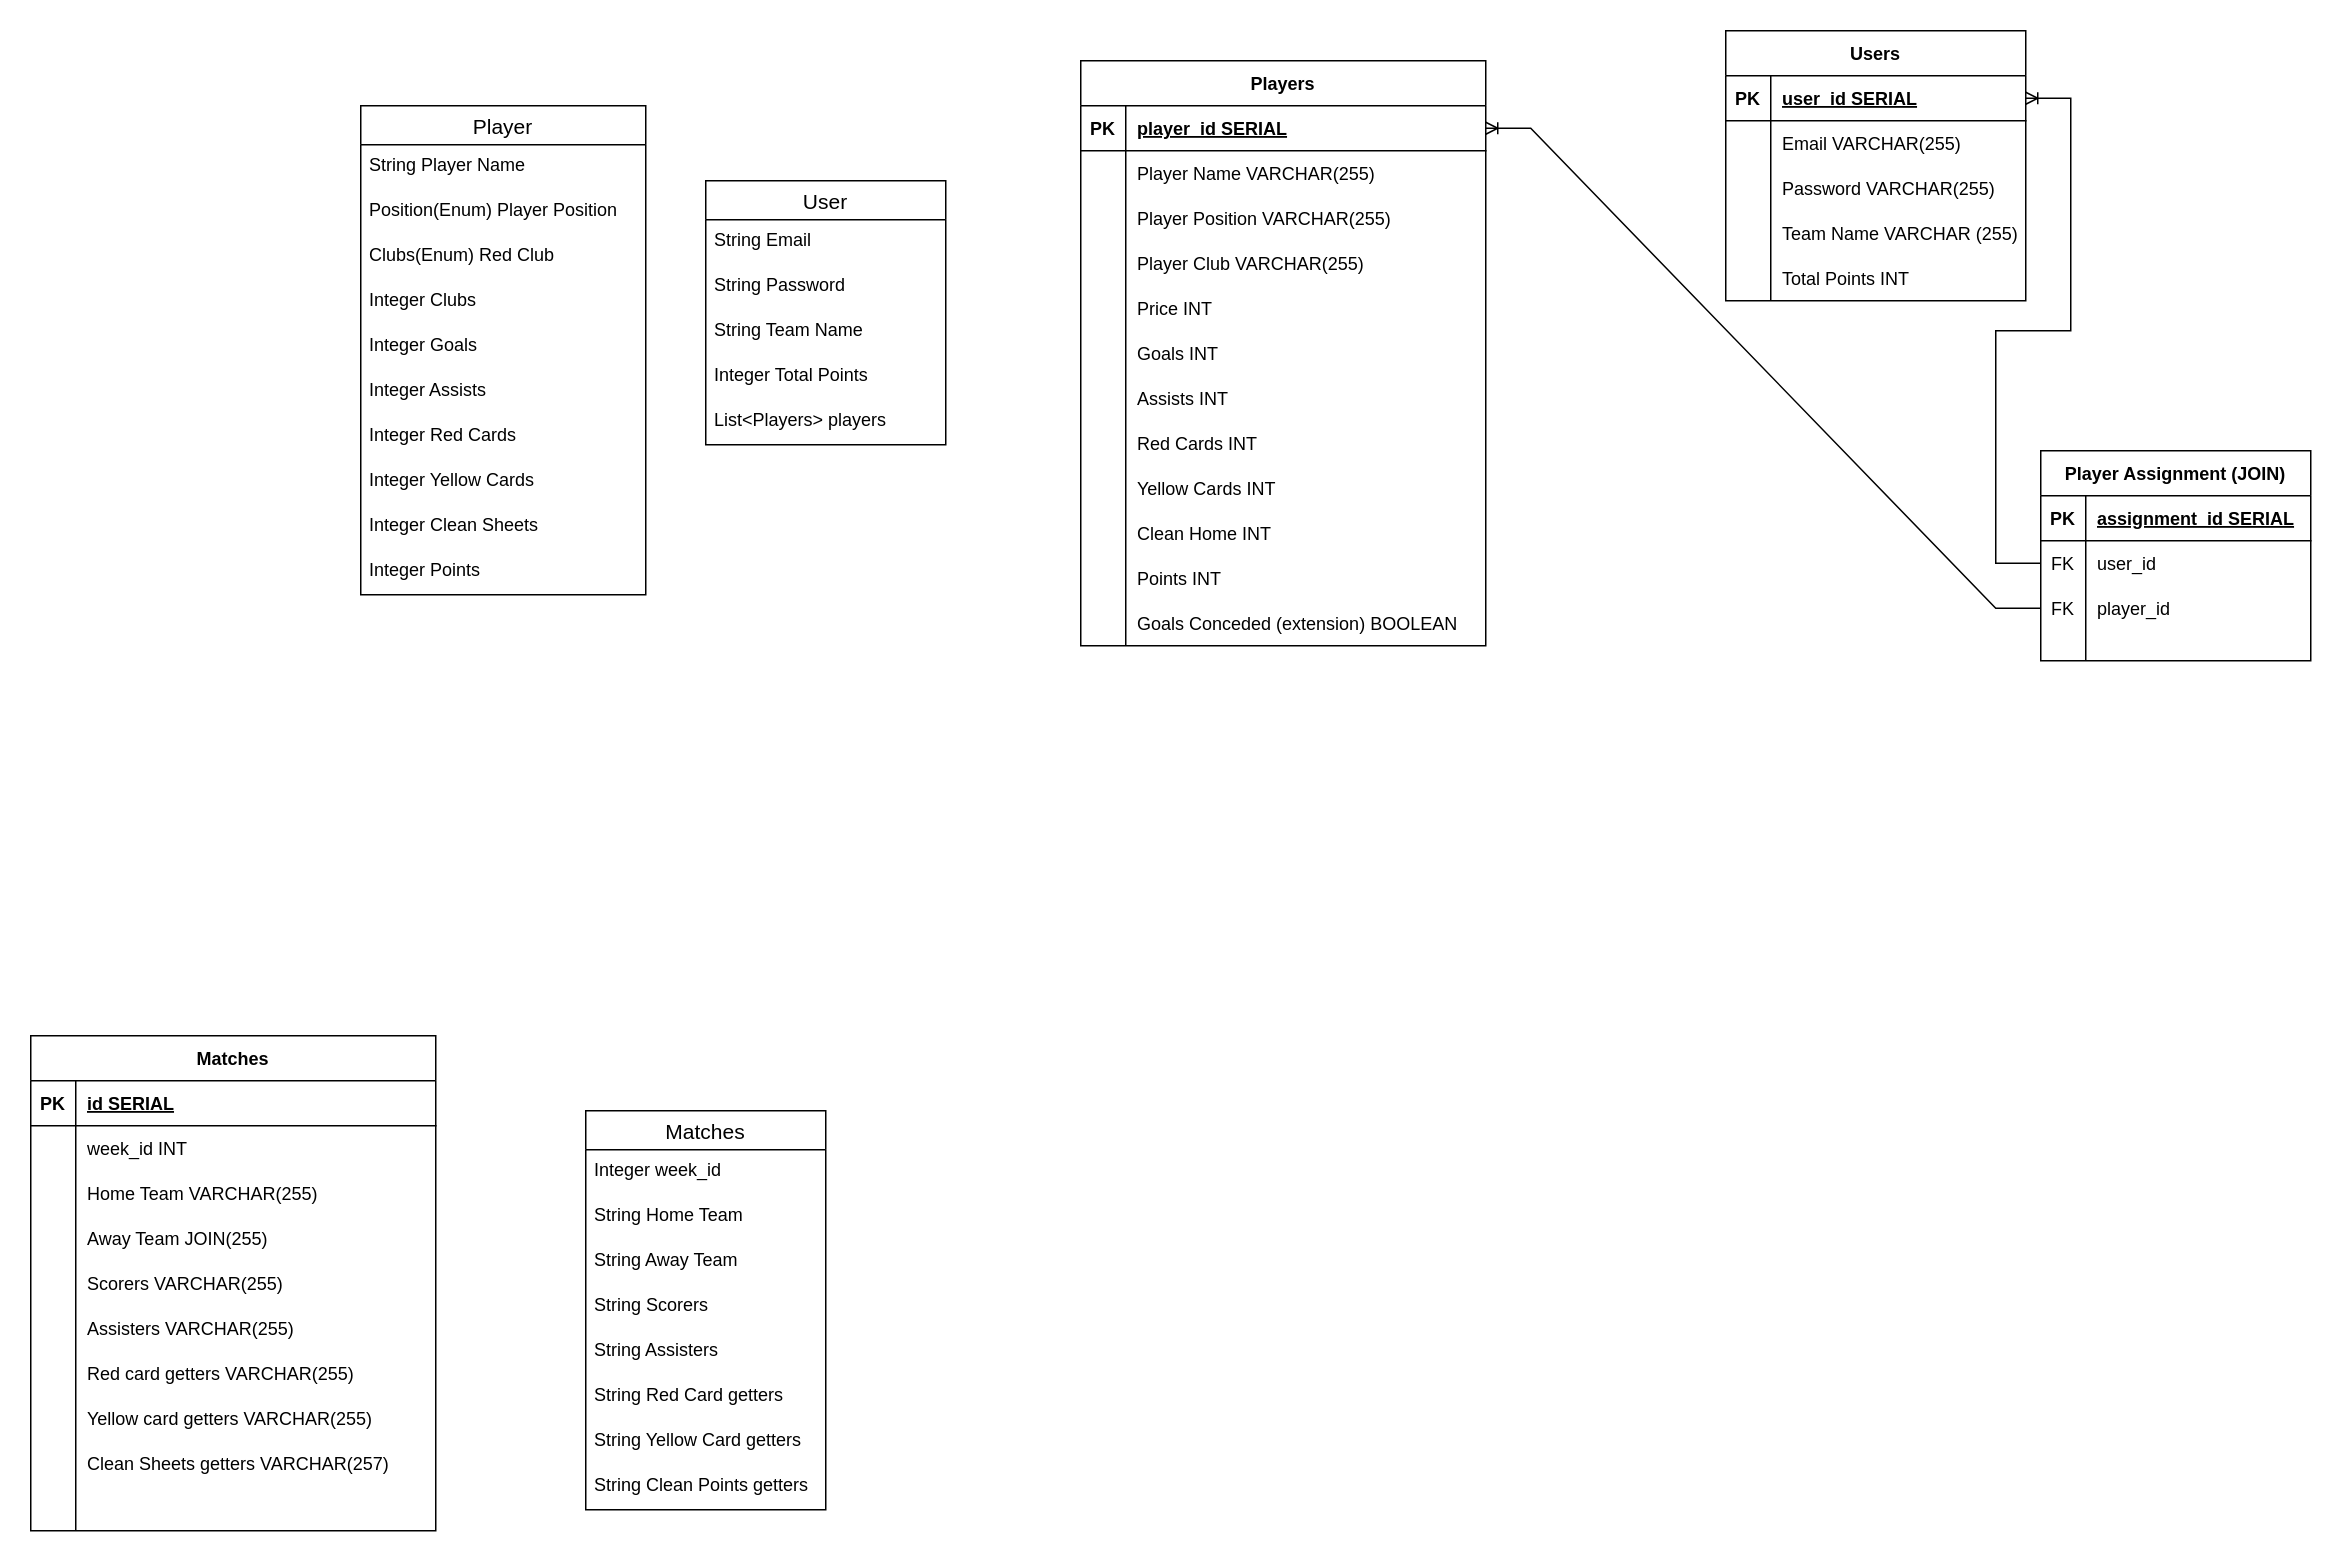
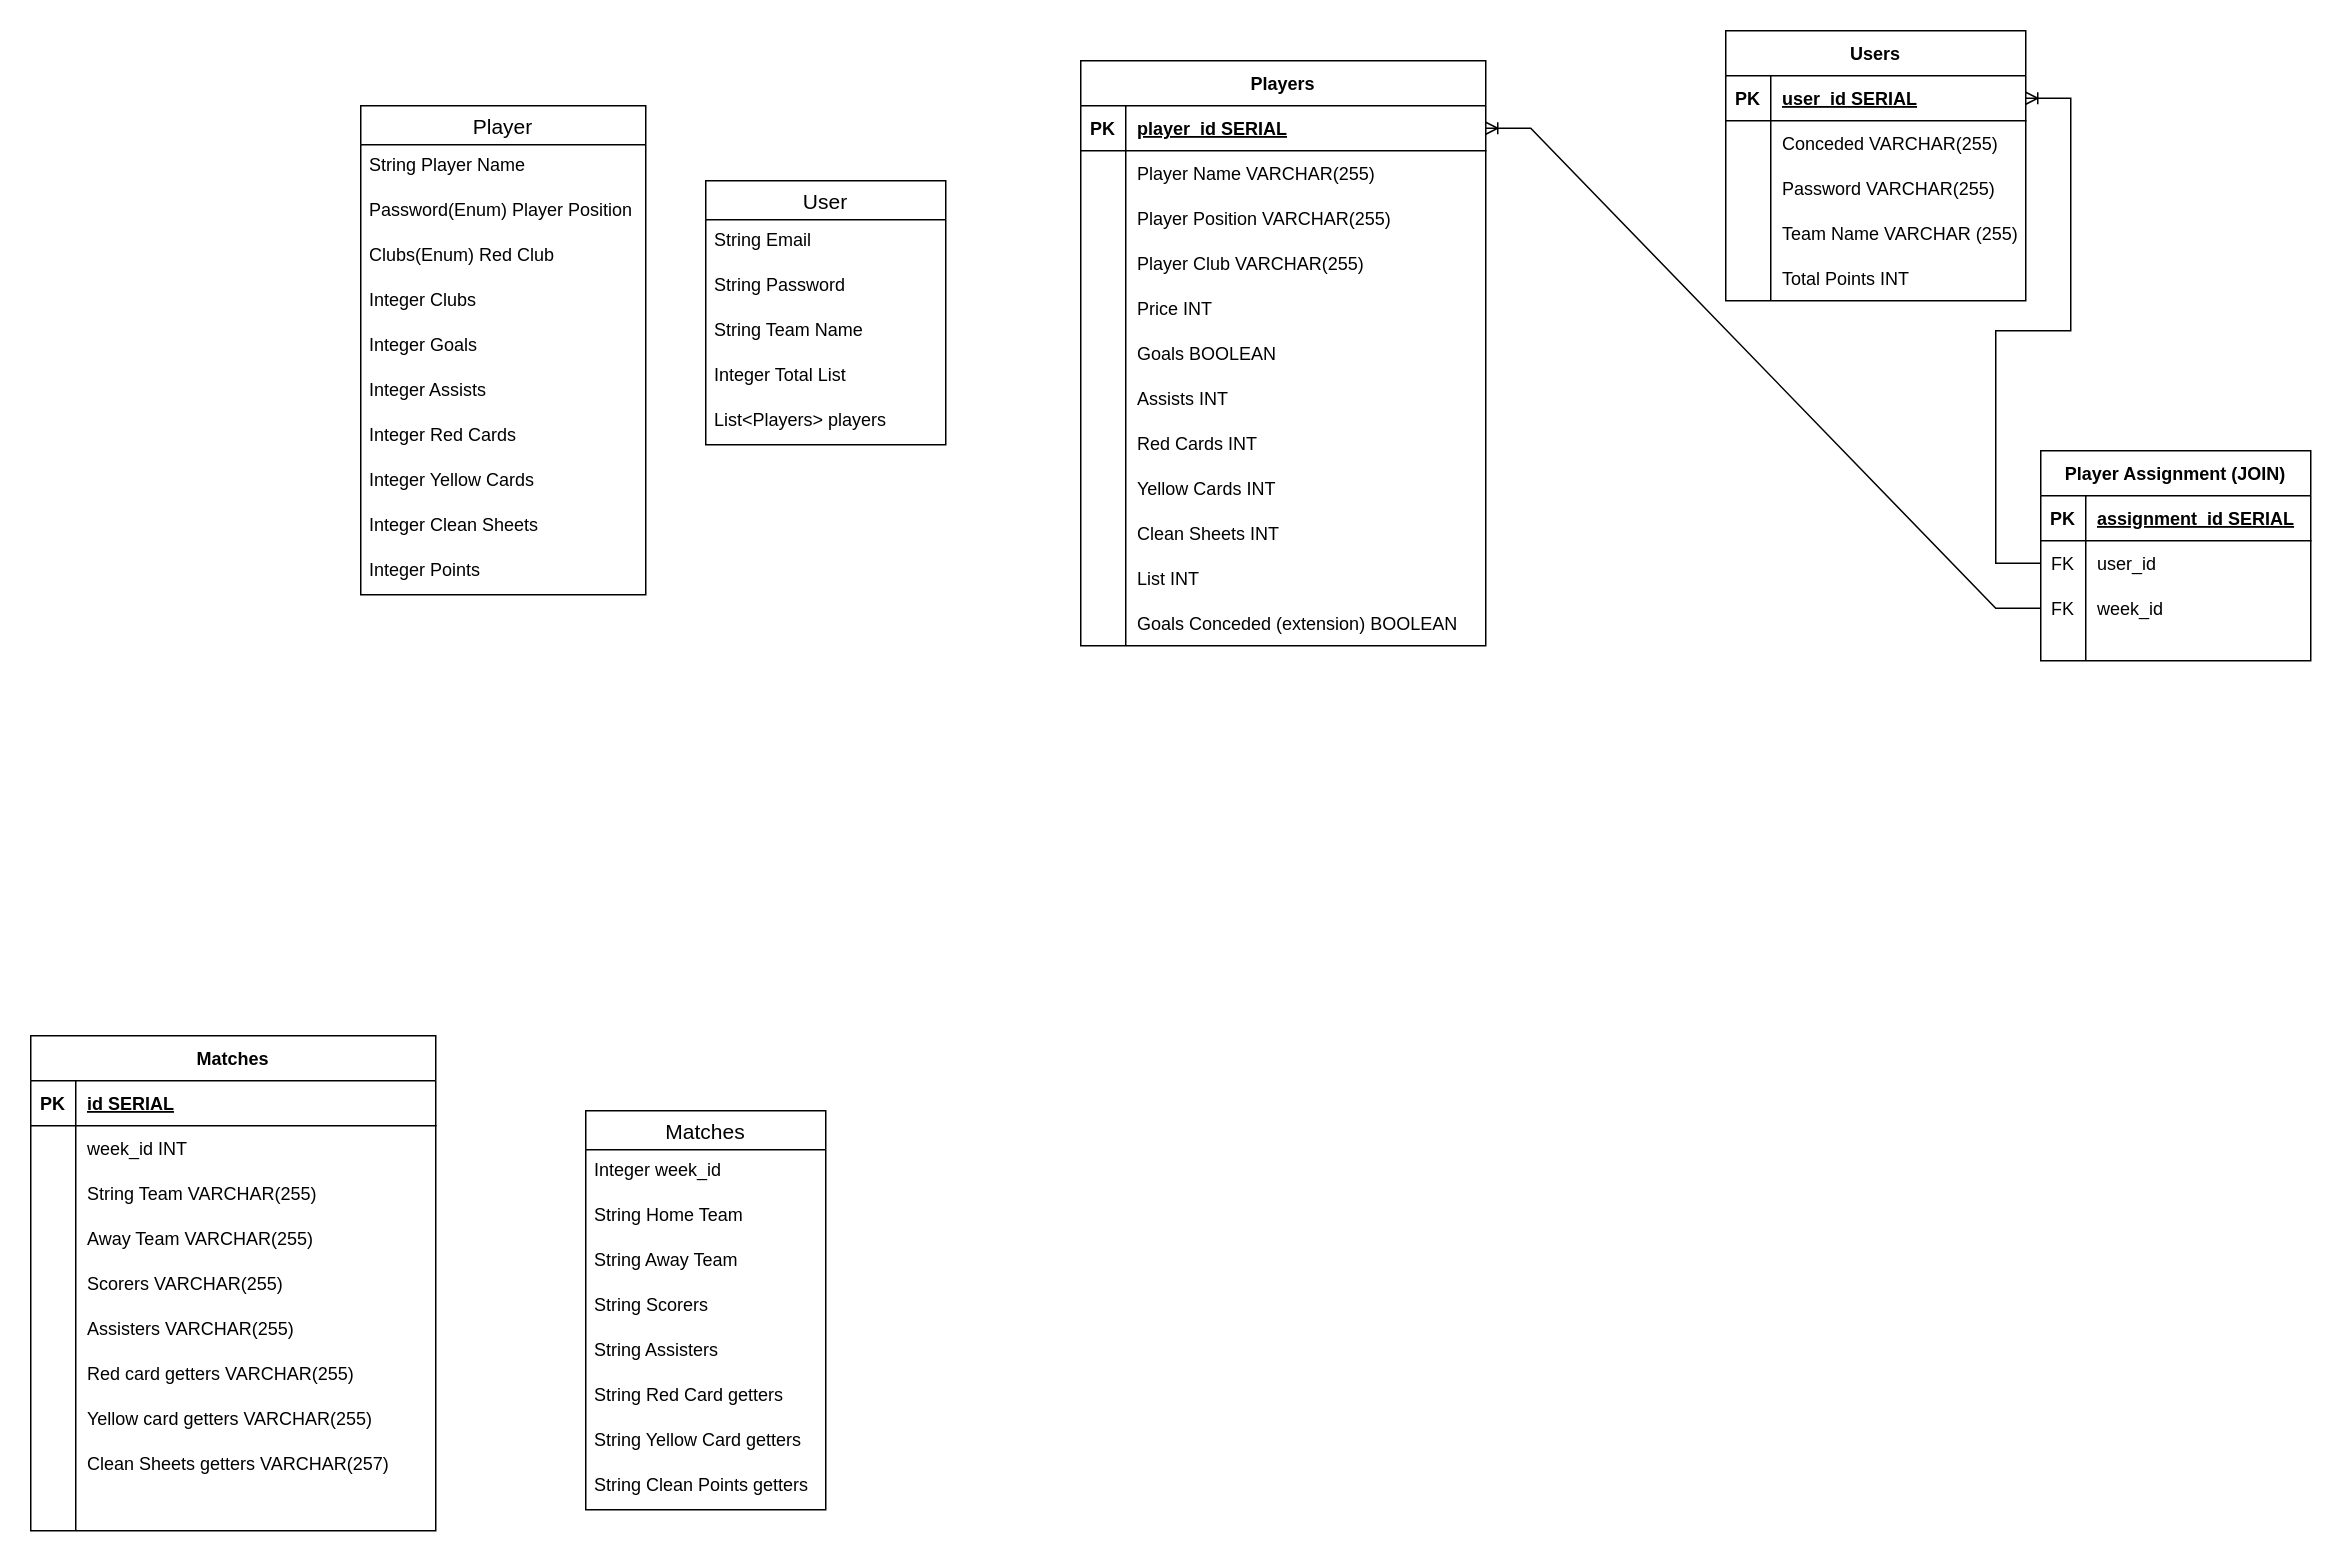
node "Email VARCHAR(255)": label "Email VARCHAR(255)" -> "Conceded VARCHAR(255)"
node "Position(Enum) Player Position": label "Position(Enum) Player Position" -> "Password(Enum) Player Position"
node "Goals INT": label "Goals INT" -> "Goals BOOLEAN"
node "Integer Total Points": label "Integer Total Points" -> "Integer Total List"
node "Clean Home INT": label "Clean Home INT" -> "Clean Sheets INT"
node "Points INT": label "Points INT" -> "List INT"
node "player_id": label "player_id" -> "week_id"
node "Home Team VARCHAR(255)": label "Home Team VARCHAR(255)" -> "String Team VARCHAR(255)"
node "Away Team JOIN(255)": label "Away Team JOIN(255)" -> "Away Team VARCHAR(255)"
